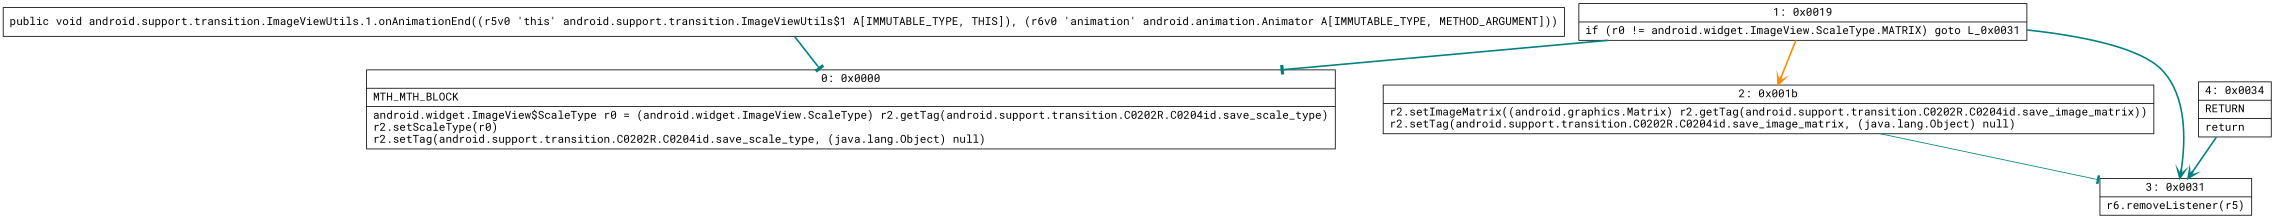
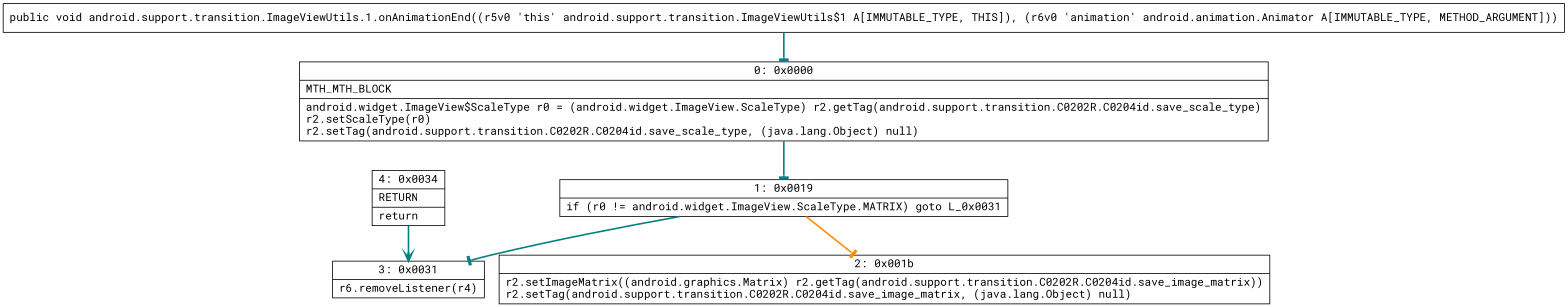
edge "1: 0x0019" -> "0: 0x0000": reversed
edge "1: 0x0019" -> "2: 0x001b": arrowhead vee -> tee
edge "1: 0x0019" -> "3: 0x0031": arrowhead vee -> tee
edge "2: 0x001b" -> "3: 0x0031": removed
node "3: 0x0031": text "r6.removeListener(r5)" -> "r6.removeListener(r4)"
